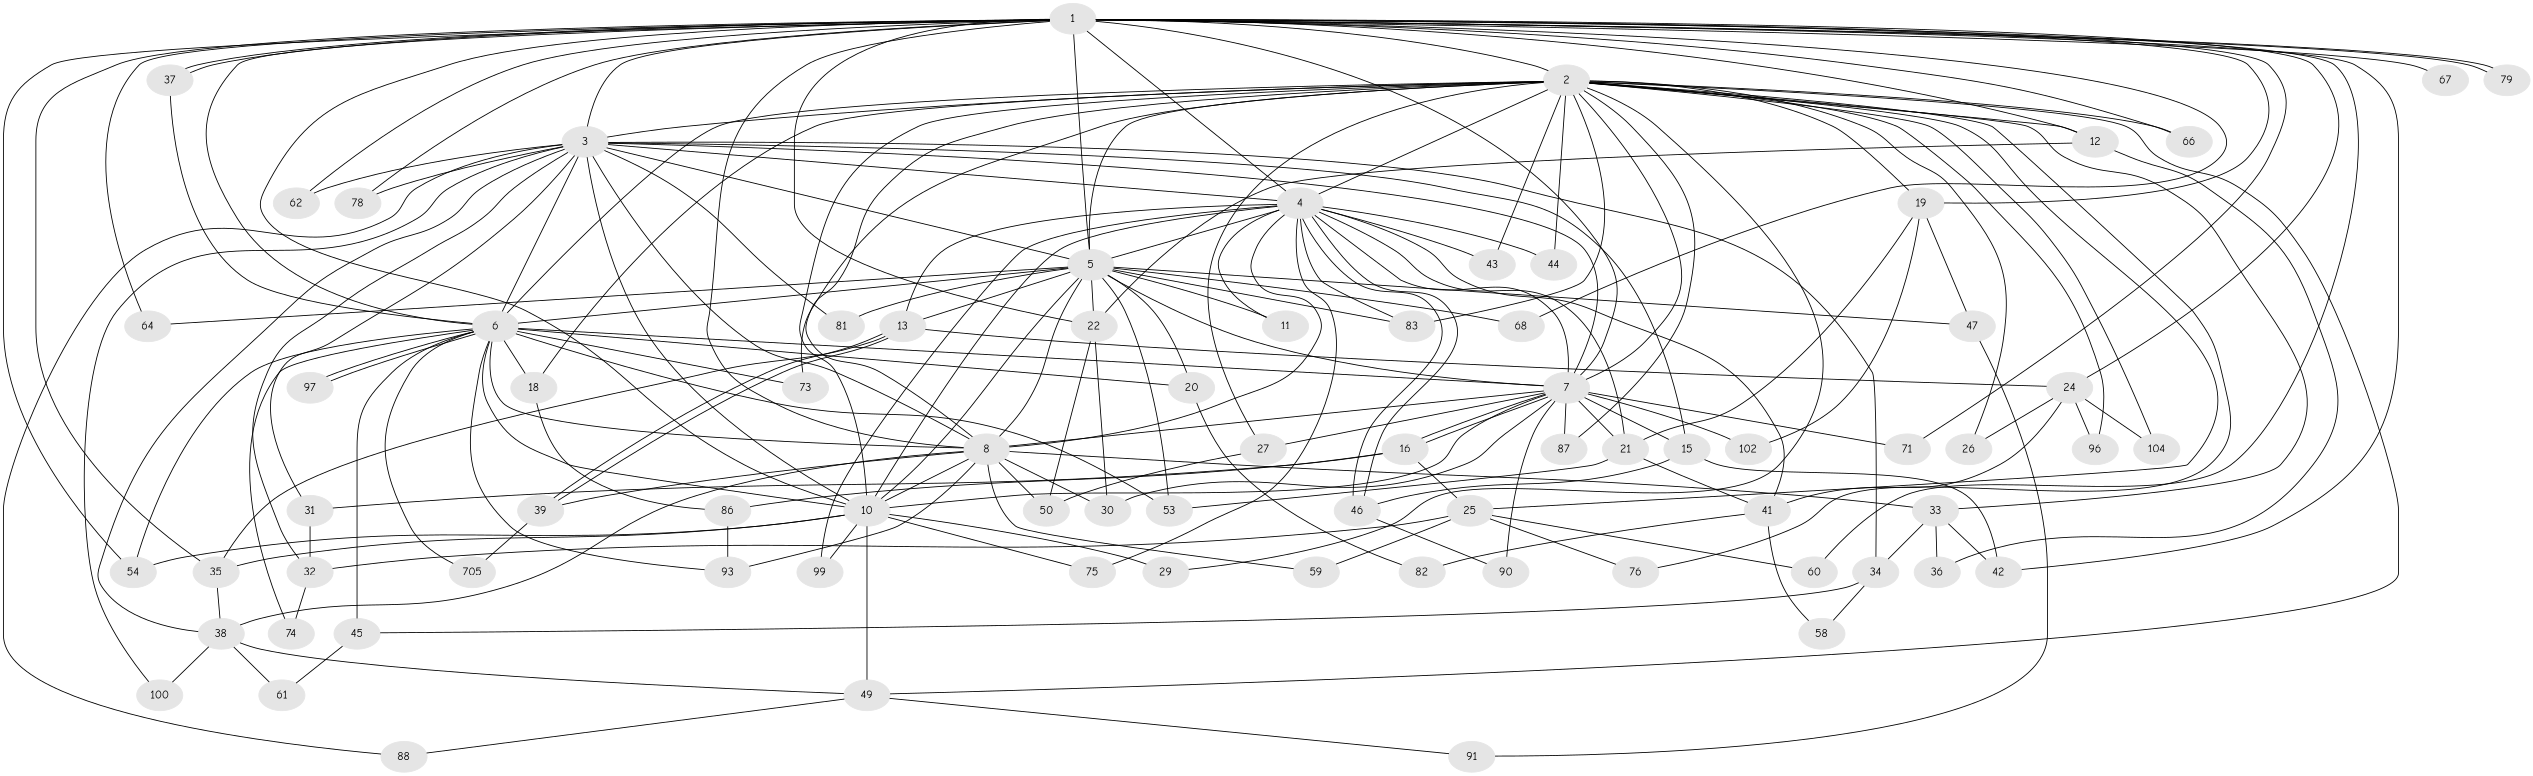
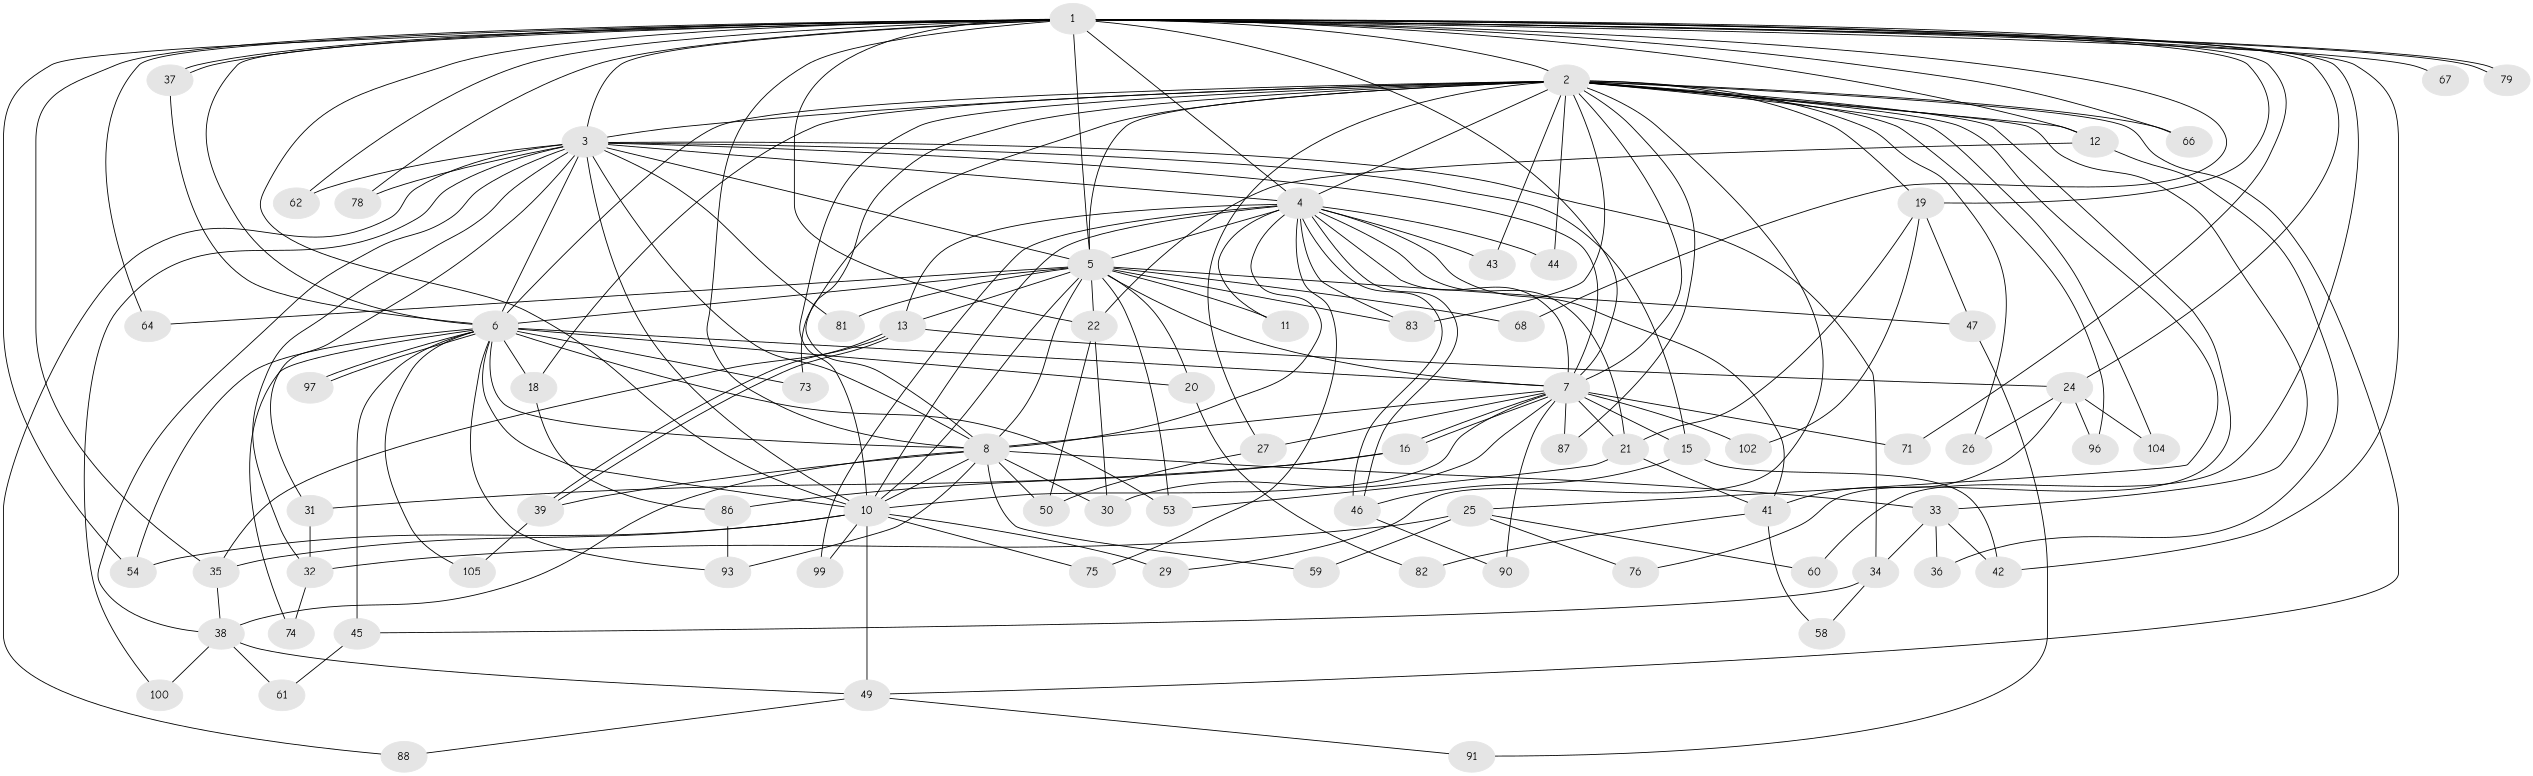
edge "16" -- "25": removed
node "705": label "705" -> "105"
